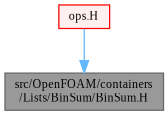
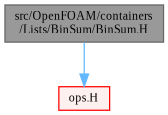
edge "ops.H" -> "src/OpenFOAM/containers /Lists/BinSum/BinSum.H": reversed
